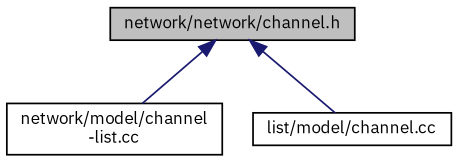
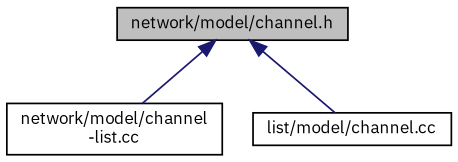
node "network/network/channel.h": label "network/network/channel.h" -> "network/model/channel.h"
